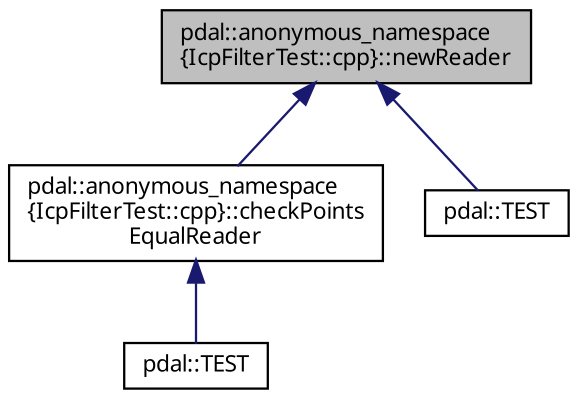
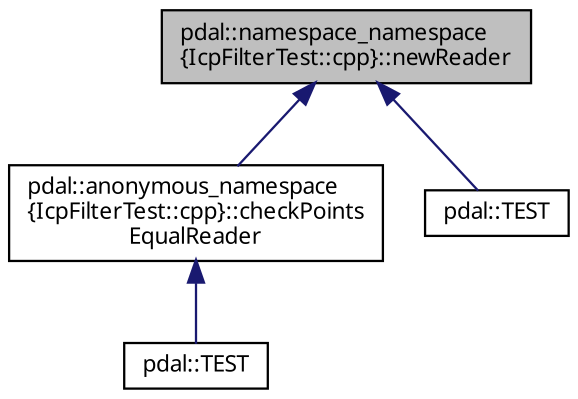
node "pdal::anonymous_namespace {IcpFilterTest::cpp}::newReader": label "pdal::anonymous_namespace {IcpFilterTest::cpp}::newReader" -> "pdal::namespace_namespace {IcpFilterTest::cpp}::newReader"
